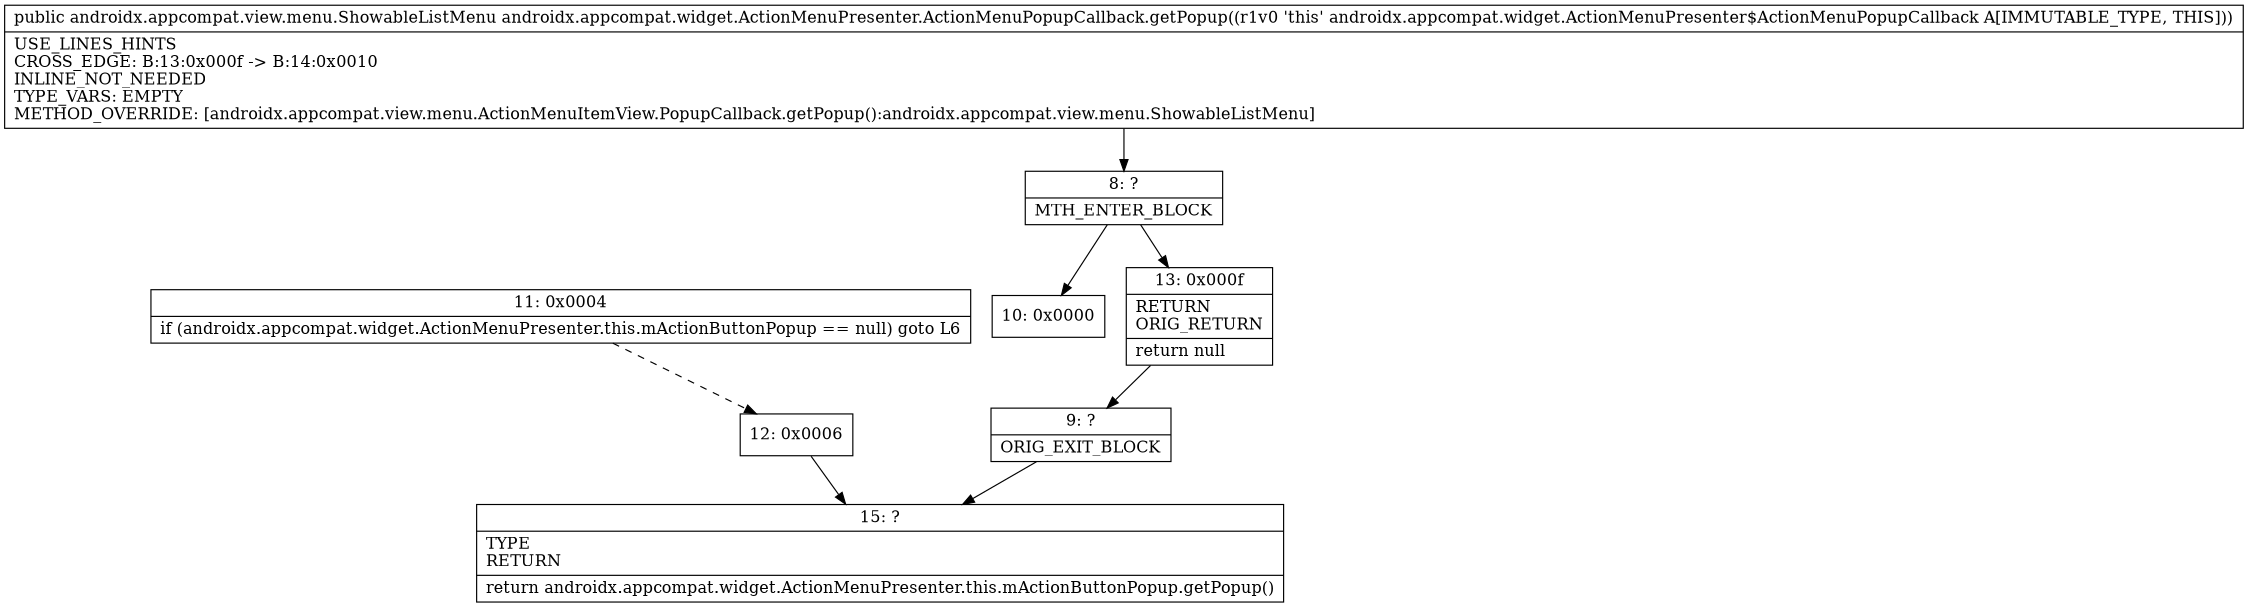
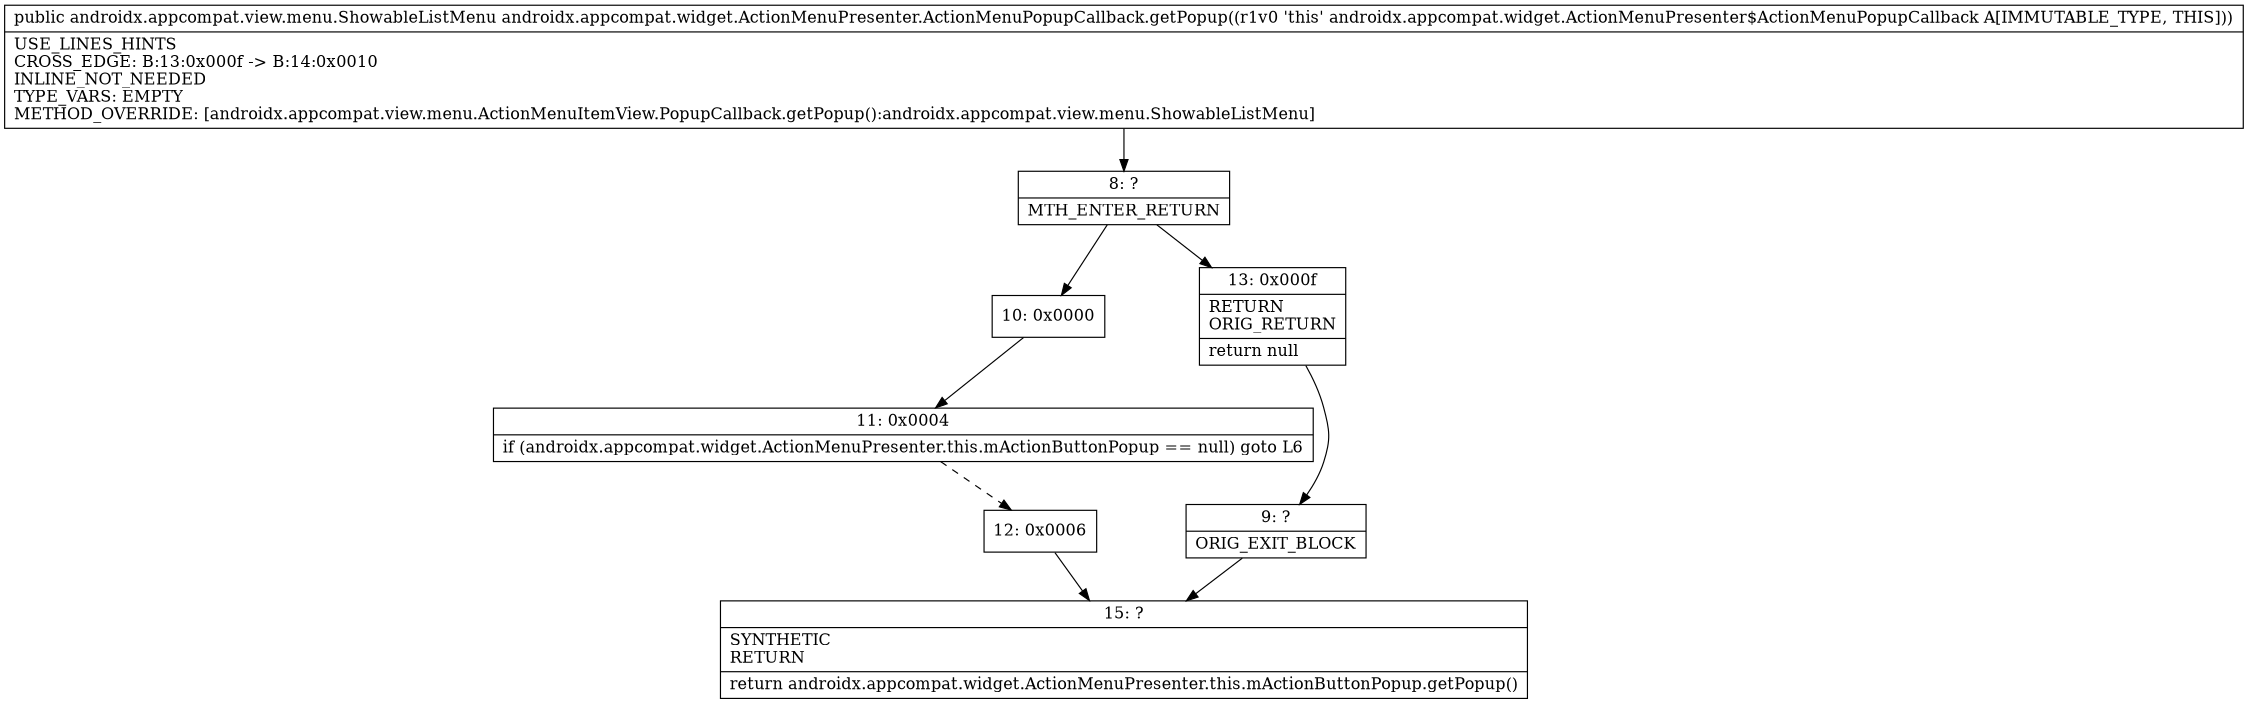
node "8: ?": text "MTH_ENTER_BLOCK" -> "MTH_ENTER_RETURN"
edge "10: 0x0000" -> "11: 0x0004": added
node "15: ?": text "TYPE" -> "SYNTHETIC"
